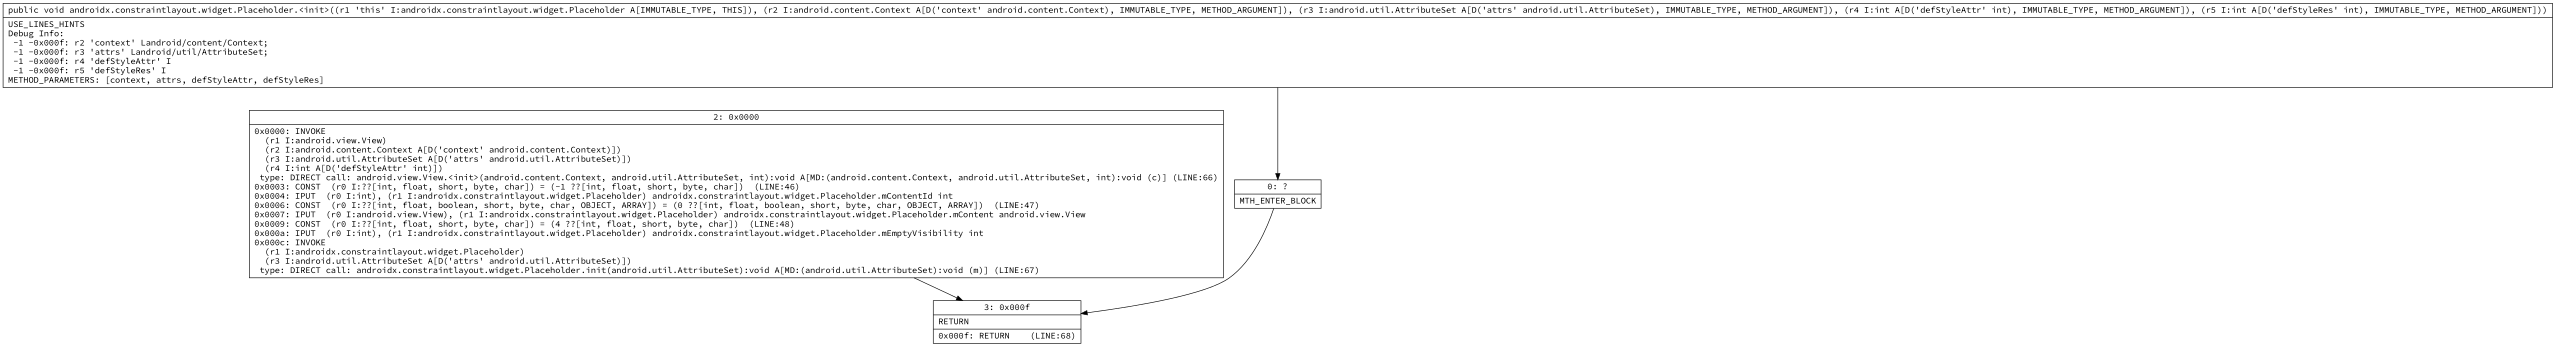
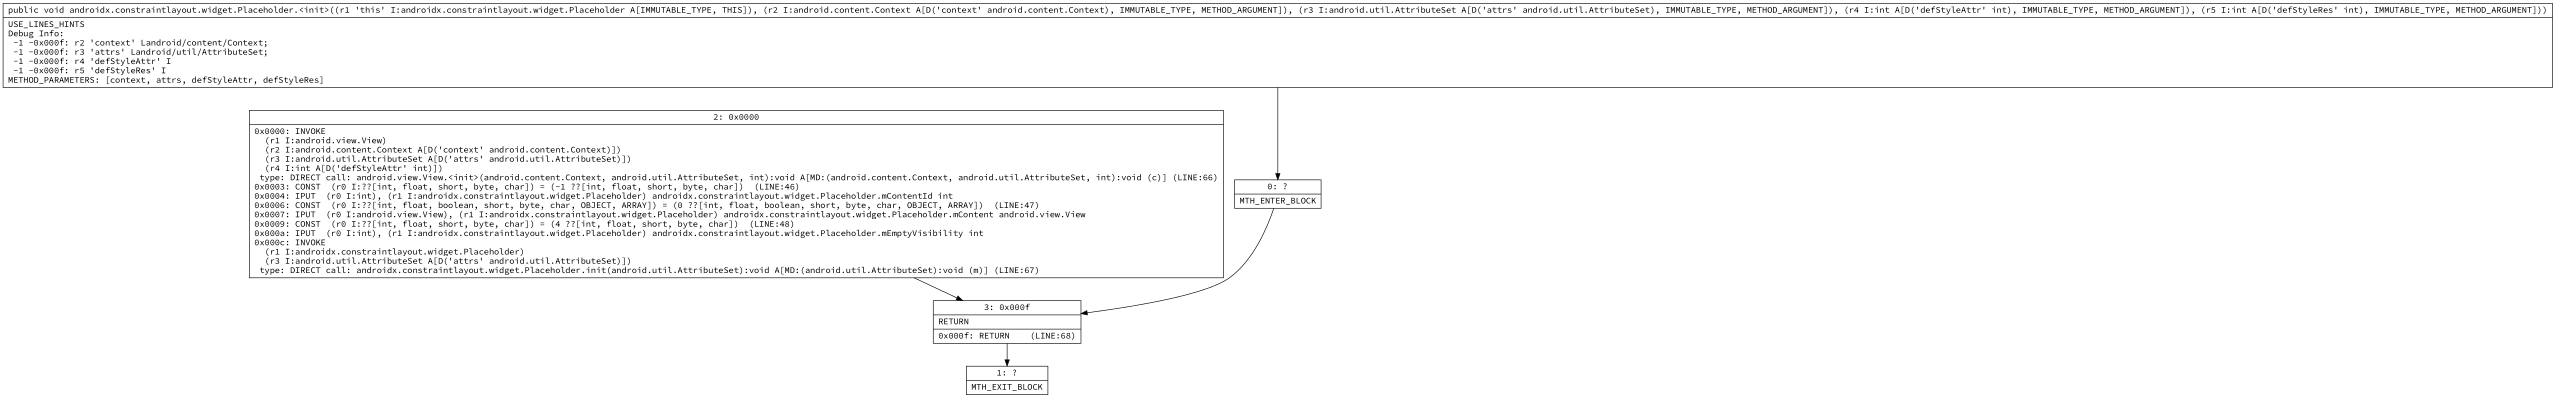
node "1: ?": added
